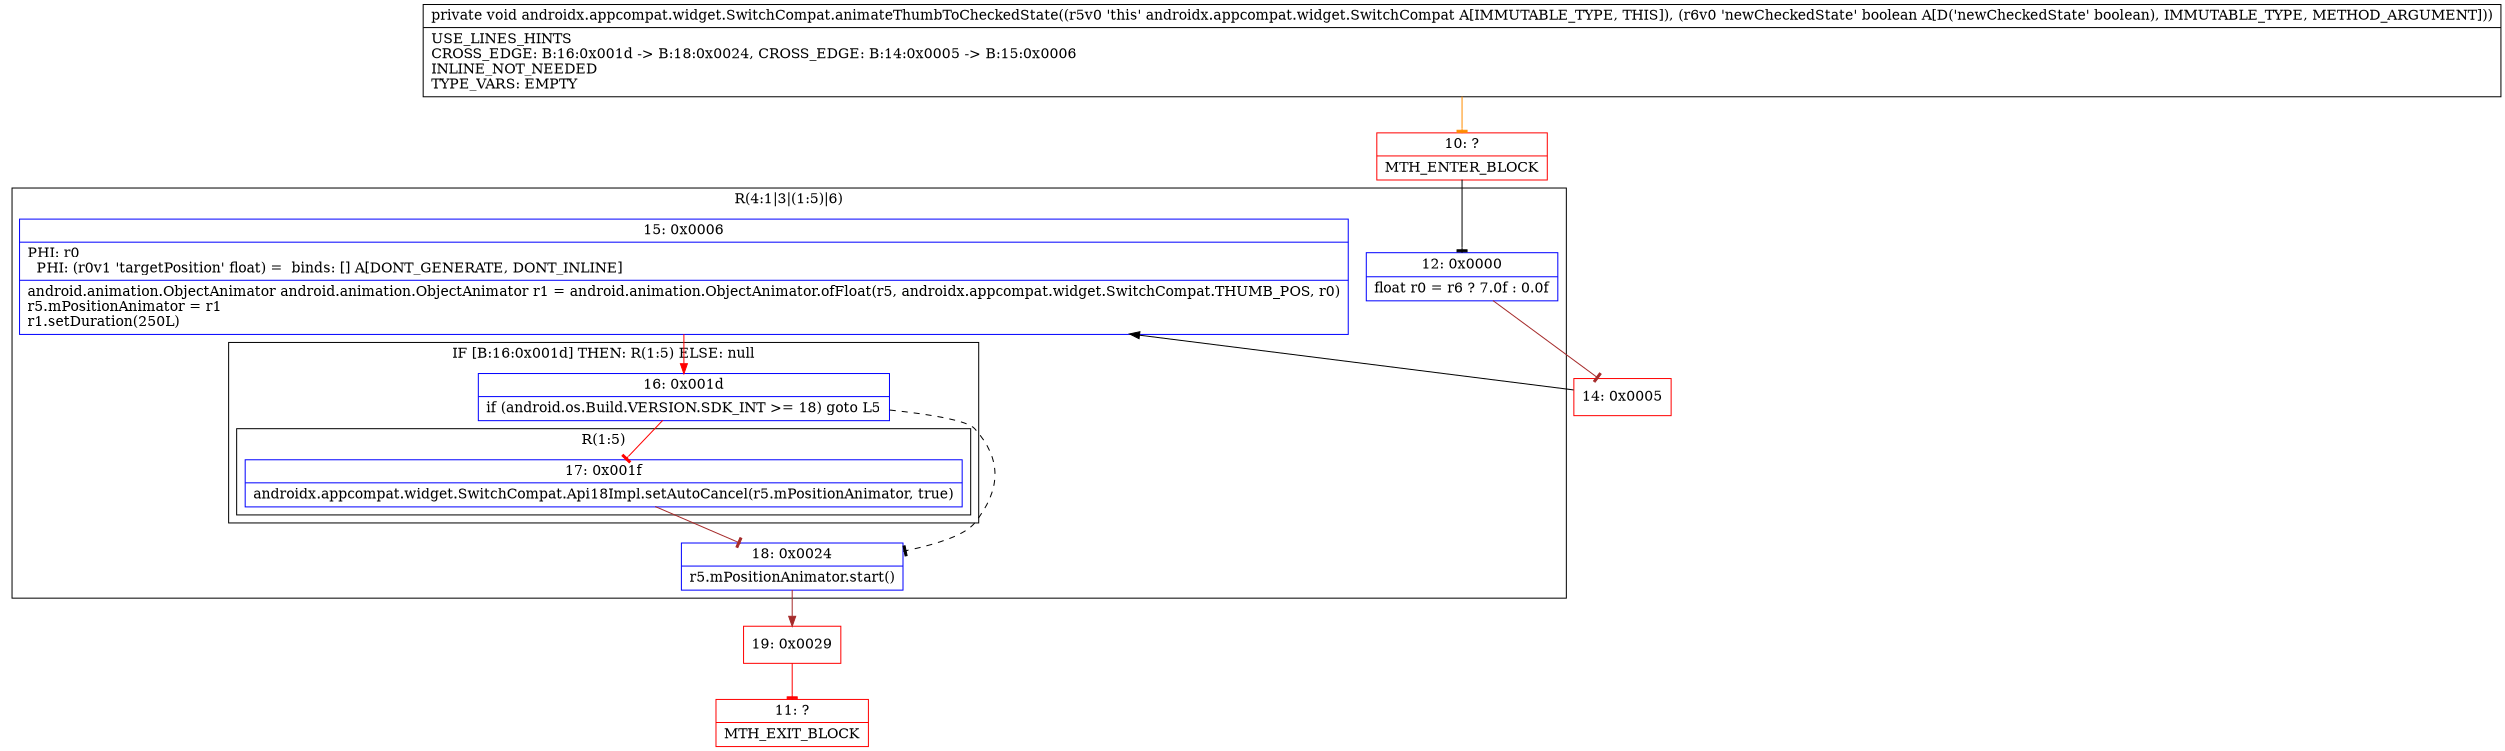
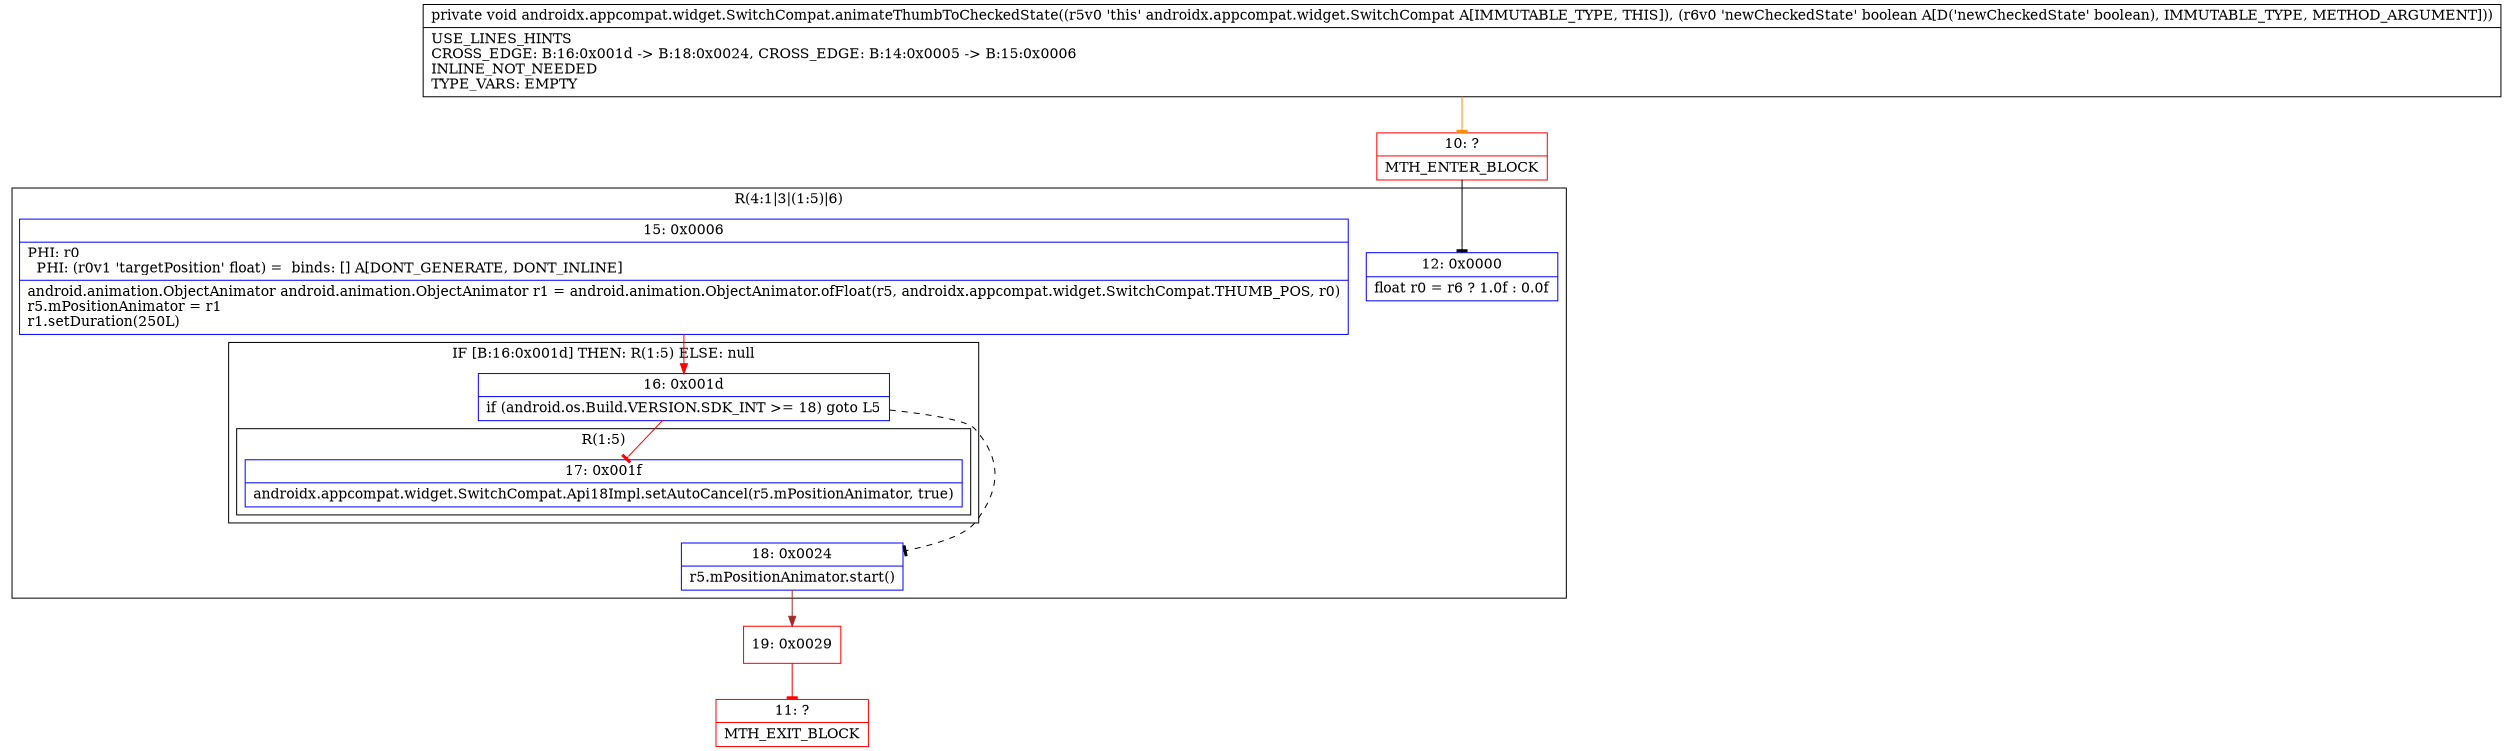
node "12: 0x0000": text "float r0 = r6 ? 7.0f : 0.0f" -> "float r0 = r6 ? 1.0f : 0.0f"
node "14: 0x0005": removed
edge "17: 0x001f" -> "18: 0x0024": removed
